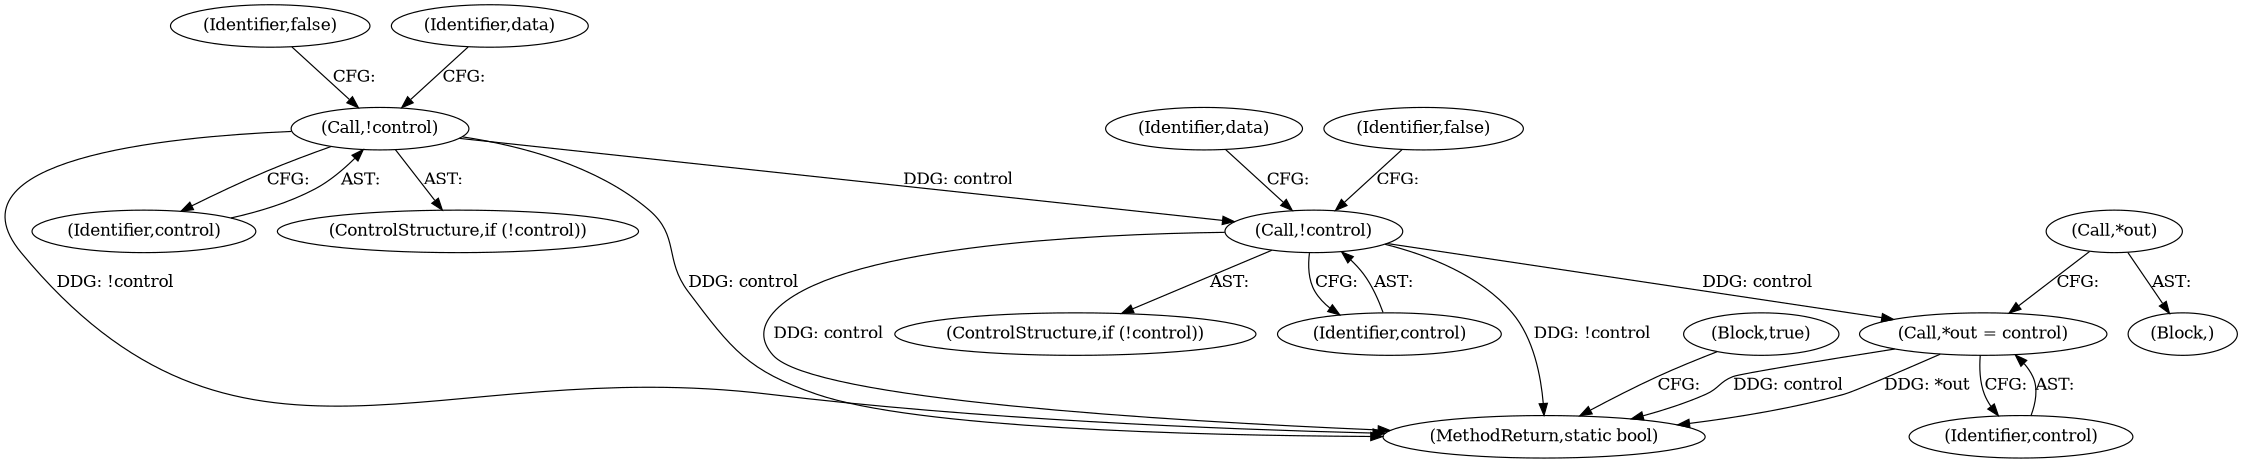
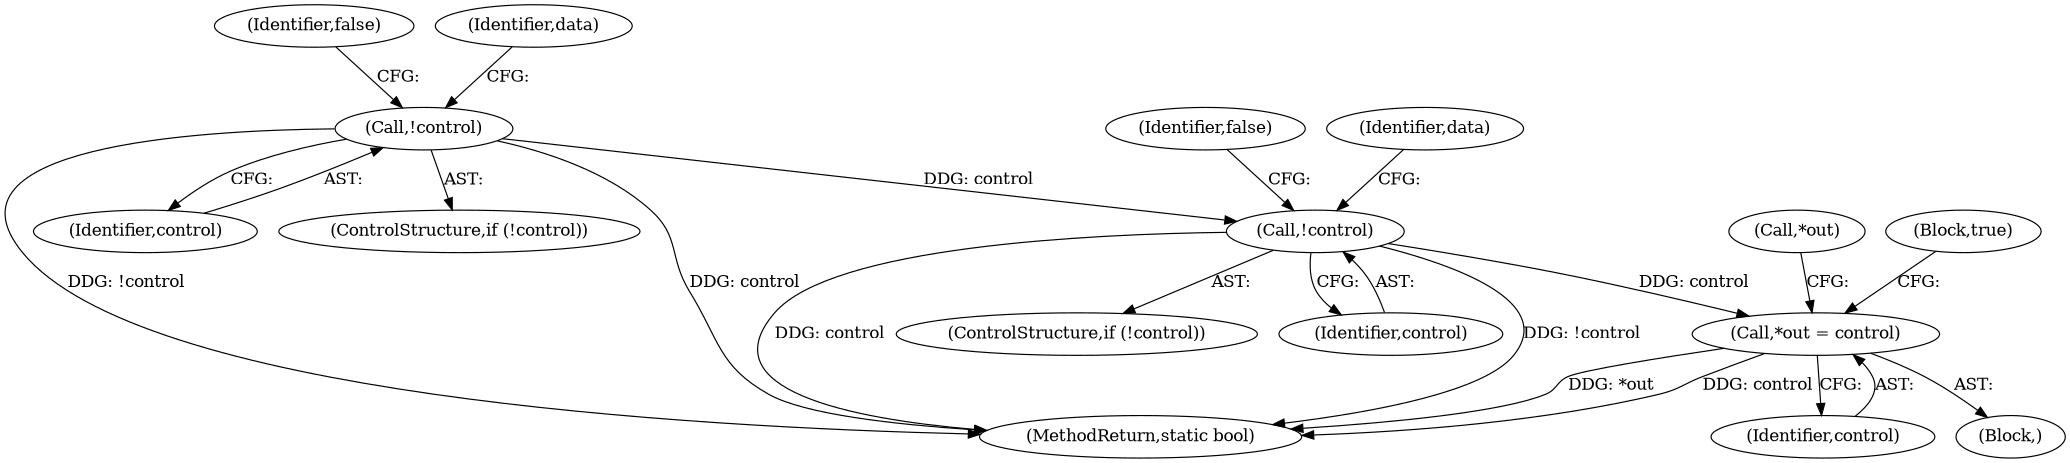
edge "(Call,*out)" -> "(Block,)": now "(Call,*out = control)" -> "(Block,)"
edge "(Block,true)" -> "(MethodReturn,static bool)": now "(Block,true)" -> "(Call,*out = control)"
